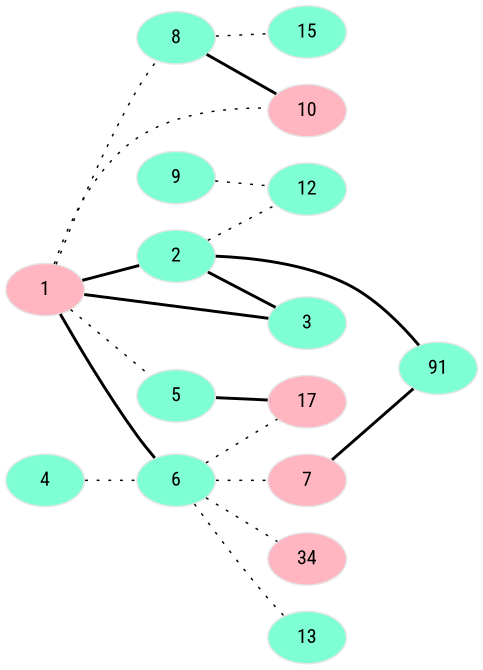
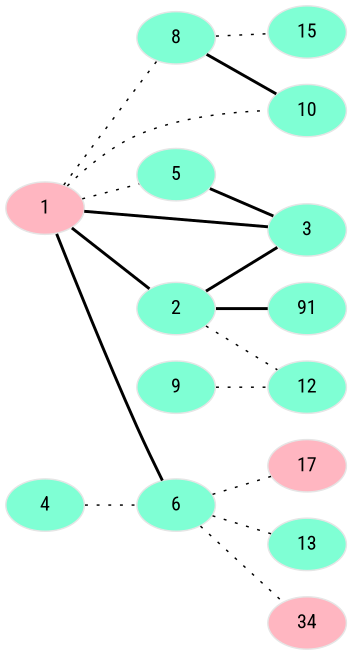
node "10": fillcolor lightpink -> aquamarine
edge "5" -- "17": now "5" -- "3"
node "7": removed
